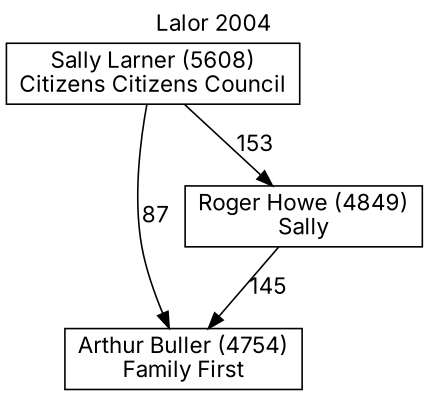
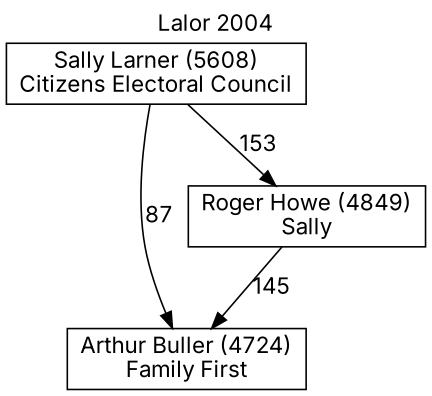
node "Sally Larner (5608) Citizens Citizens Council": label "Sally Larner (5608) Citizens Citizens Council" -> "Sally Larner (5608) Citizens Electoral Council"
node "Arthur Buller (4754) Family First": label "Arthur Buller (4754) Family First" -> "Arthur Buller (4724) Family First"
